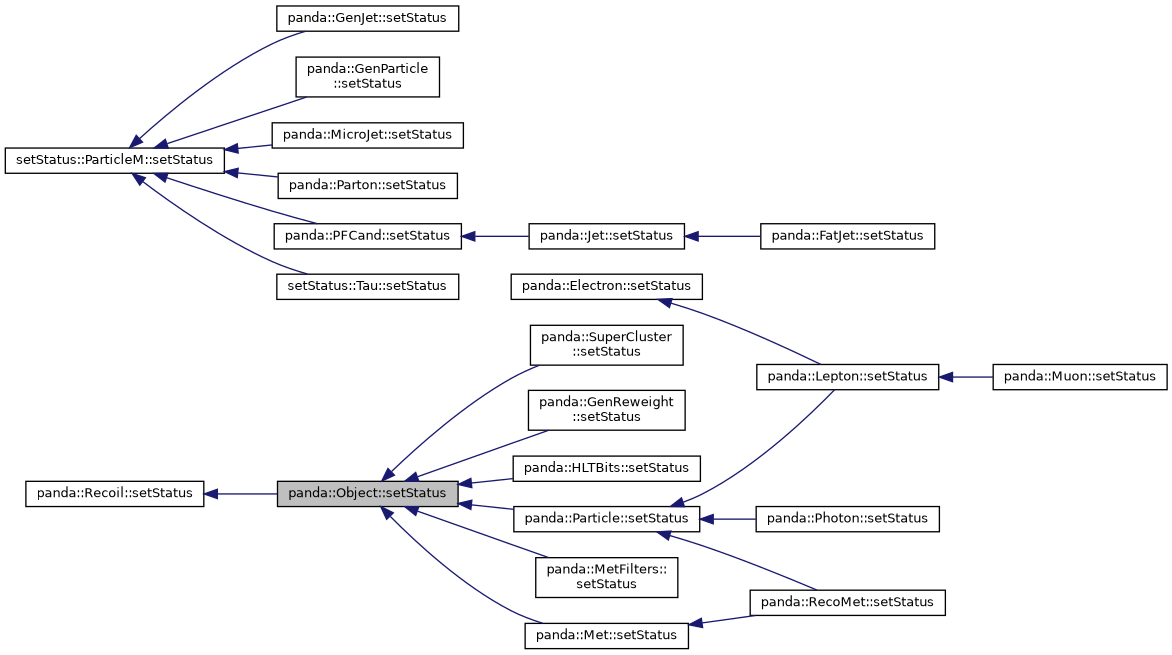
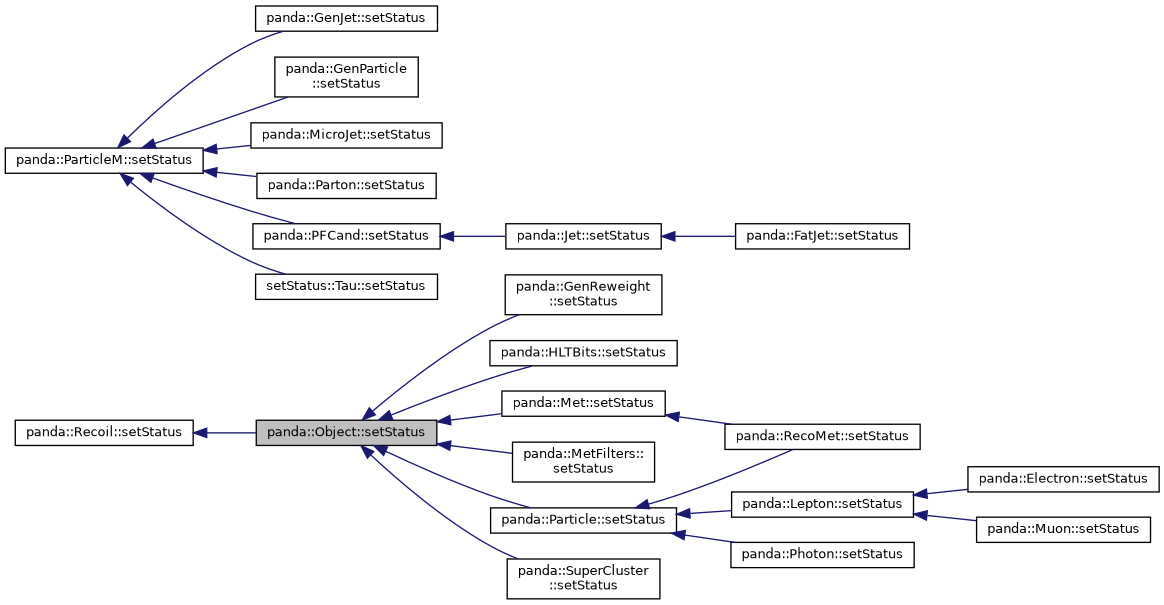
node "setStatus::ParticleM::setStatus": label "setStatus::ParticleM::setStatus" -> "panda::ParticleM::setStatus"
edge "panda::Lepton::setStatus" -> "panda::Electron::setStatus": reversed
